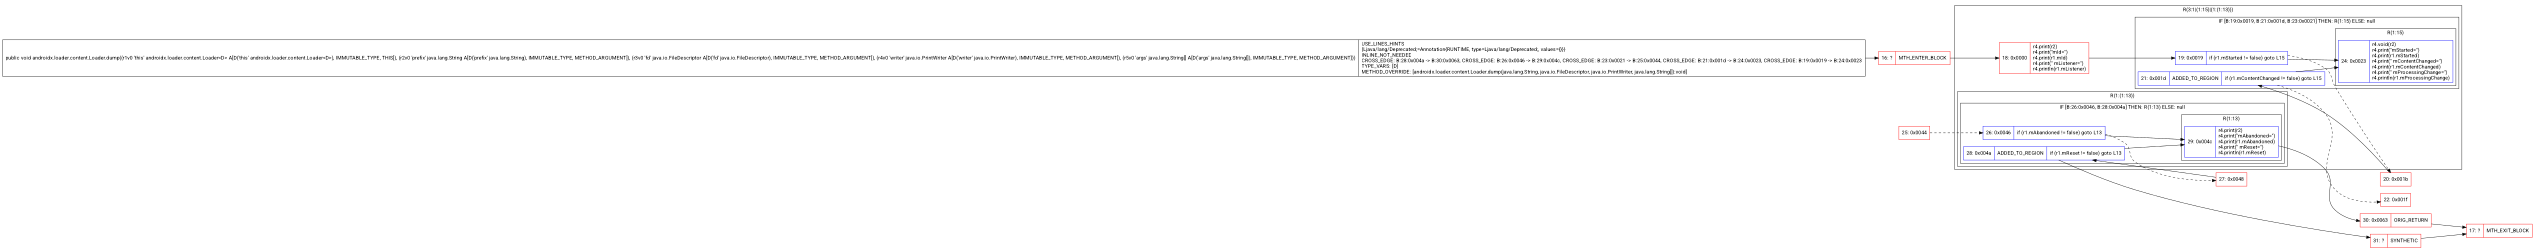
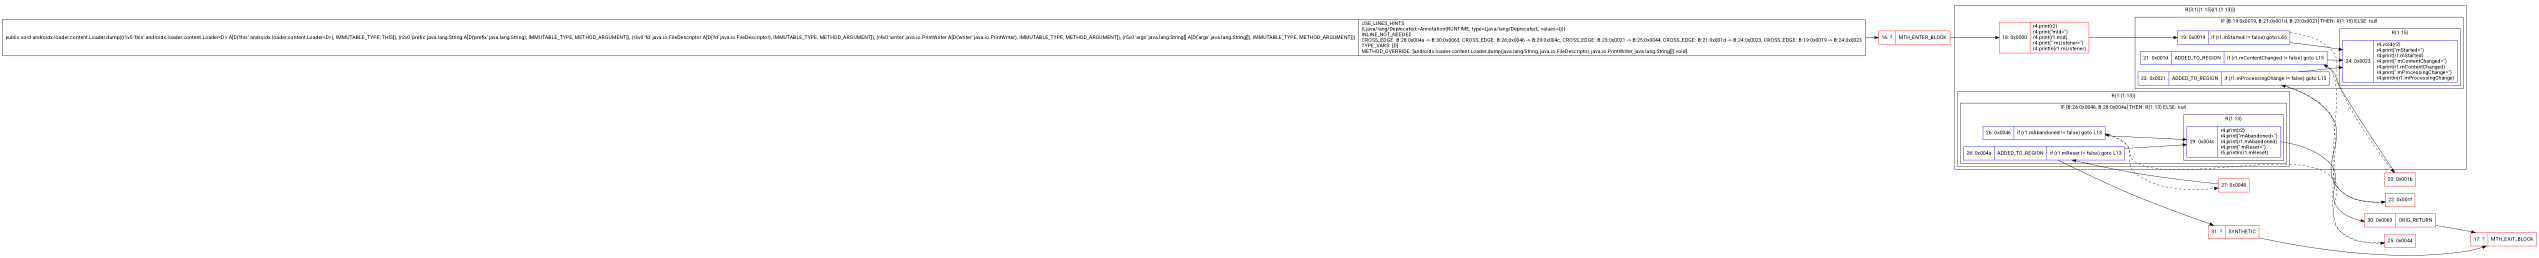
node "19: 0x0019": text "if (r1.mStarted != false) goto L15" -> "if (r1.mStarted != false) goto L65"
node "23: 0x0021": added
node "29: 0x004c": text "r4.println(r1.mReset)" -> "r5.println(r1.mReset)"
